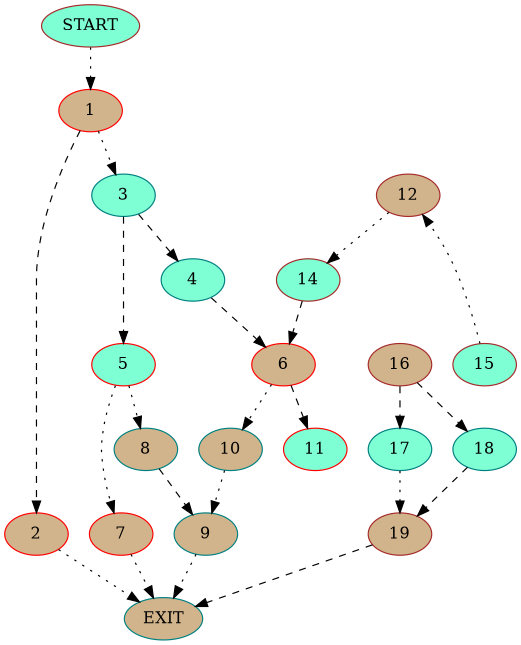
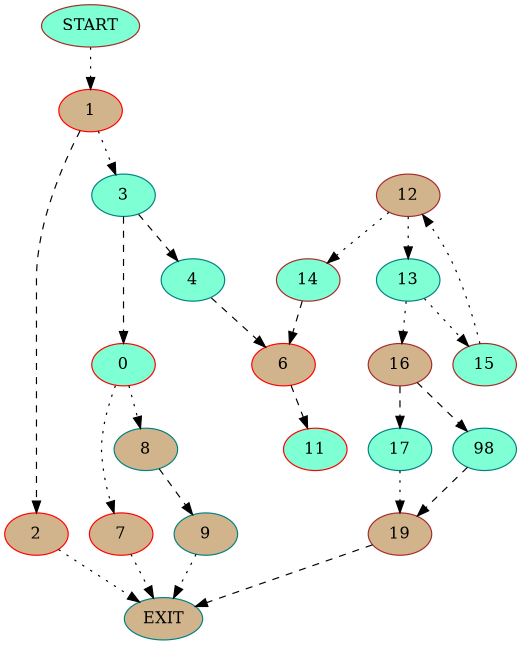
node "13": added
node "5": label "5" -> "0"
node "10": removed
node "18": label "18" -> "98"
